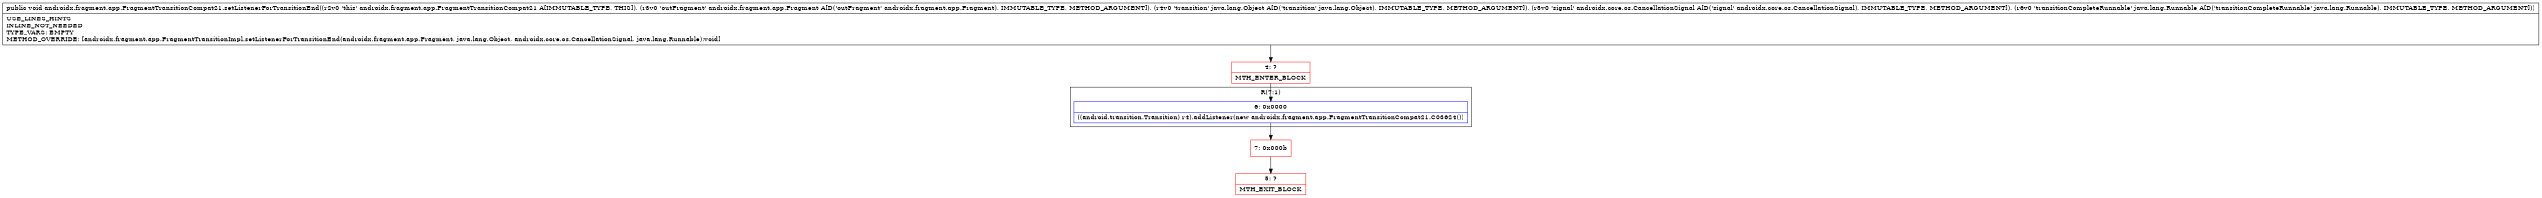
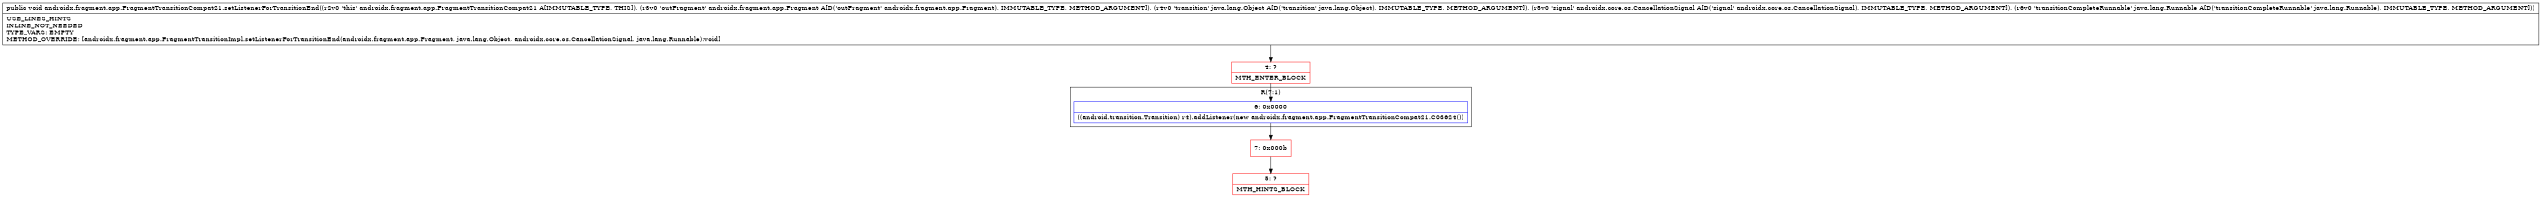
node "5: ?": text "MTH_EXIT_BLOCK" -> "MTH_HINTS_BLOCK"
